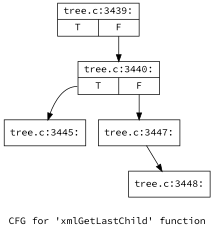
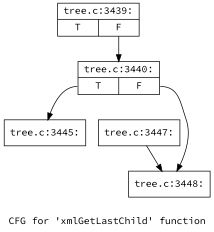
edge "tree.c:3440:" -> "tree.c:3447:": now "tree.c:3440:" -> "tree.c:3448:"
